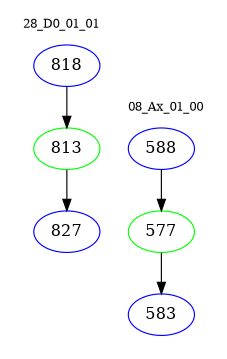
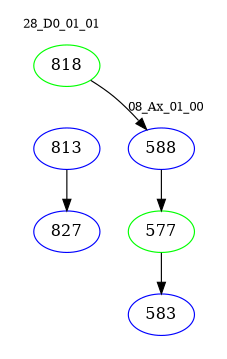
node "818": color blue -> green
edge "818" -> "813": now "818" -> "588"
node "813": color green -> blue
